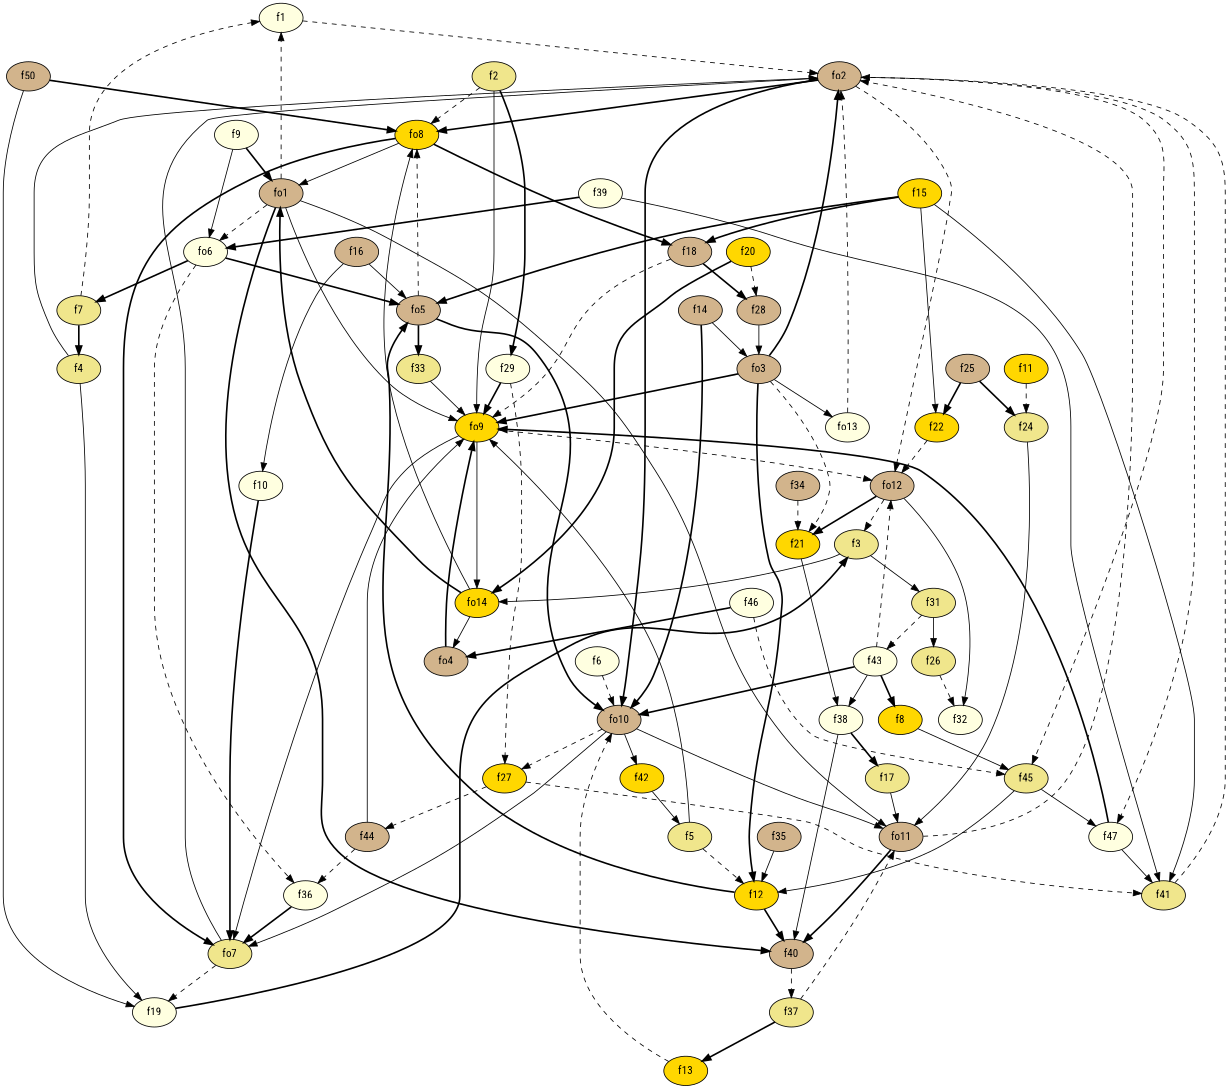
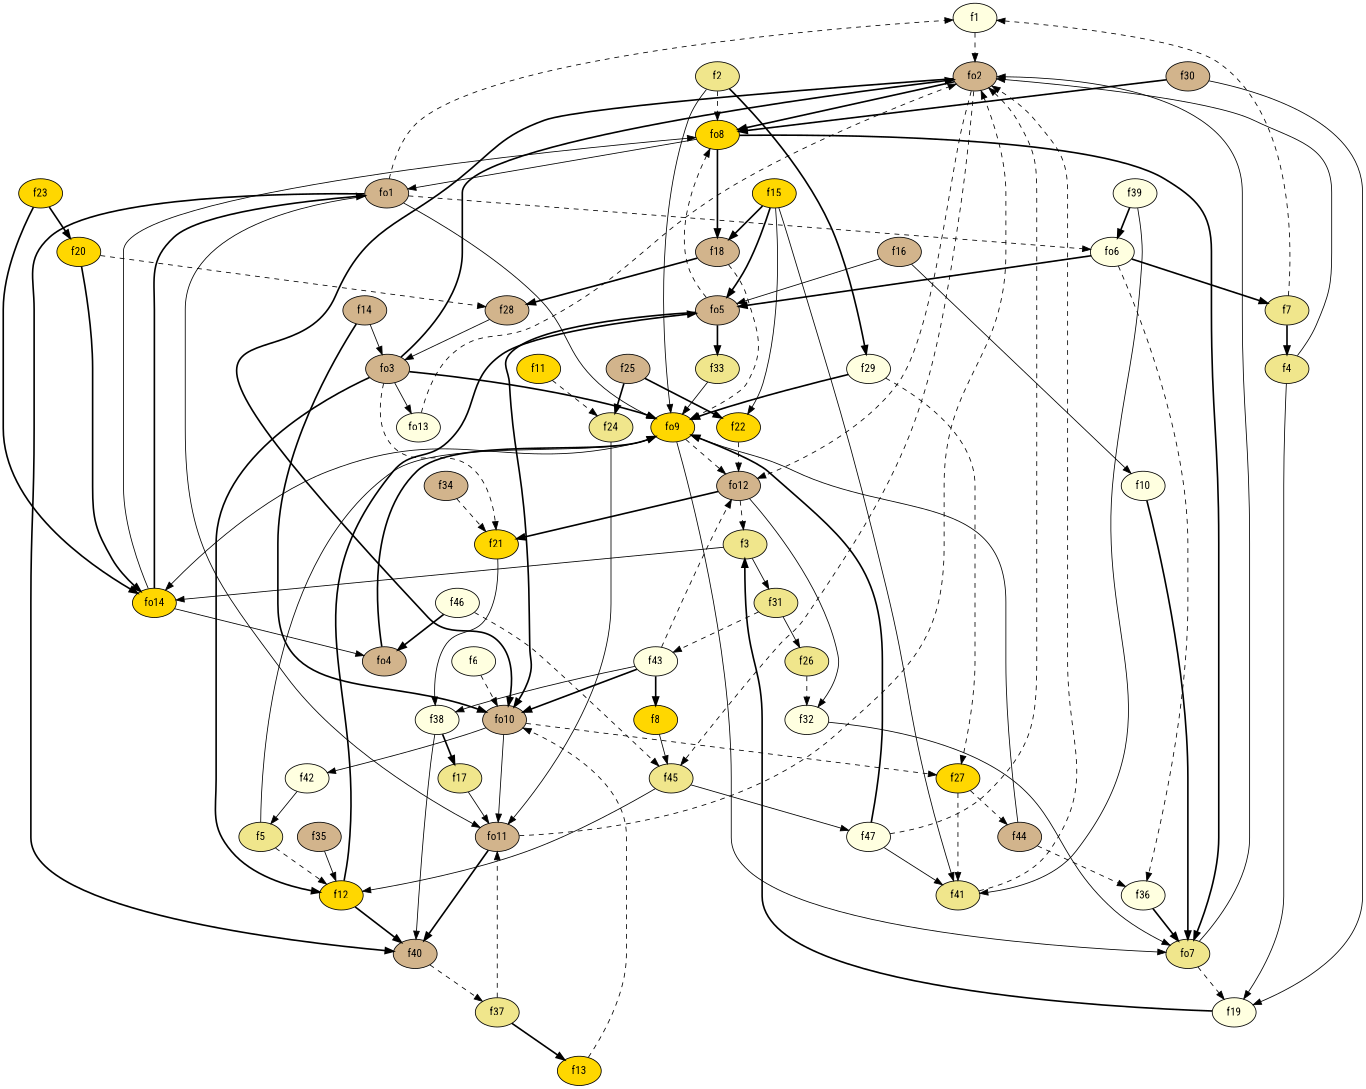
node "f50": label "f50" -> "f30"
node "f9": removed
node "f23": added
edge "fo2" -> "f47": reversed
node "f42": fillcolor gold -> lightyellow
edge "fo10" -> "fo7": now "f32" -> "fo7"
